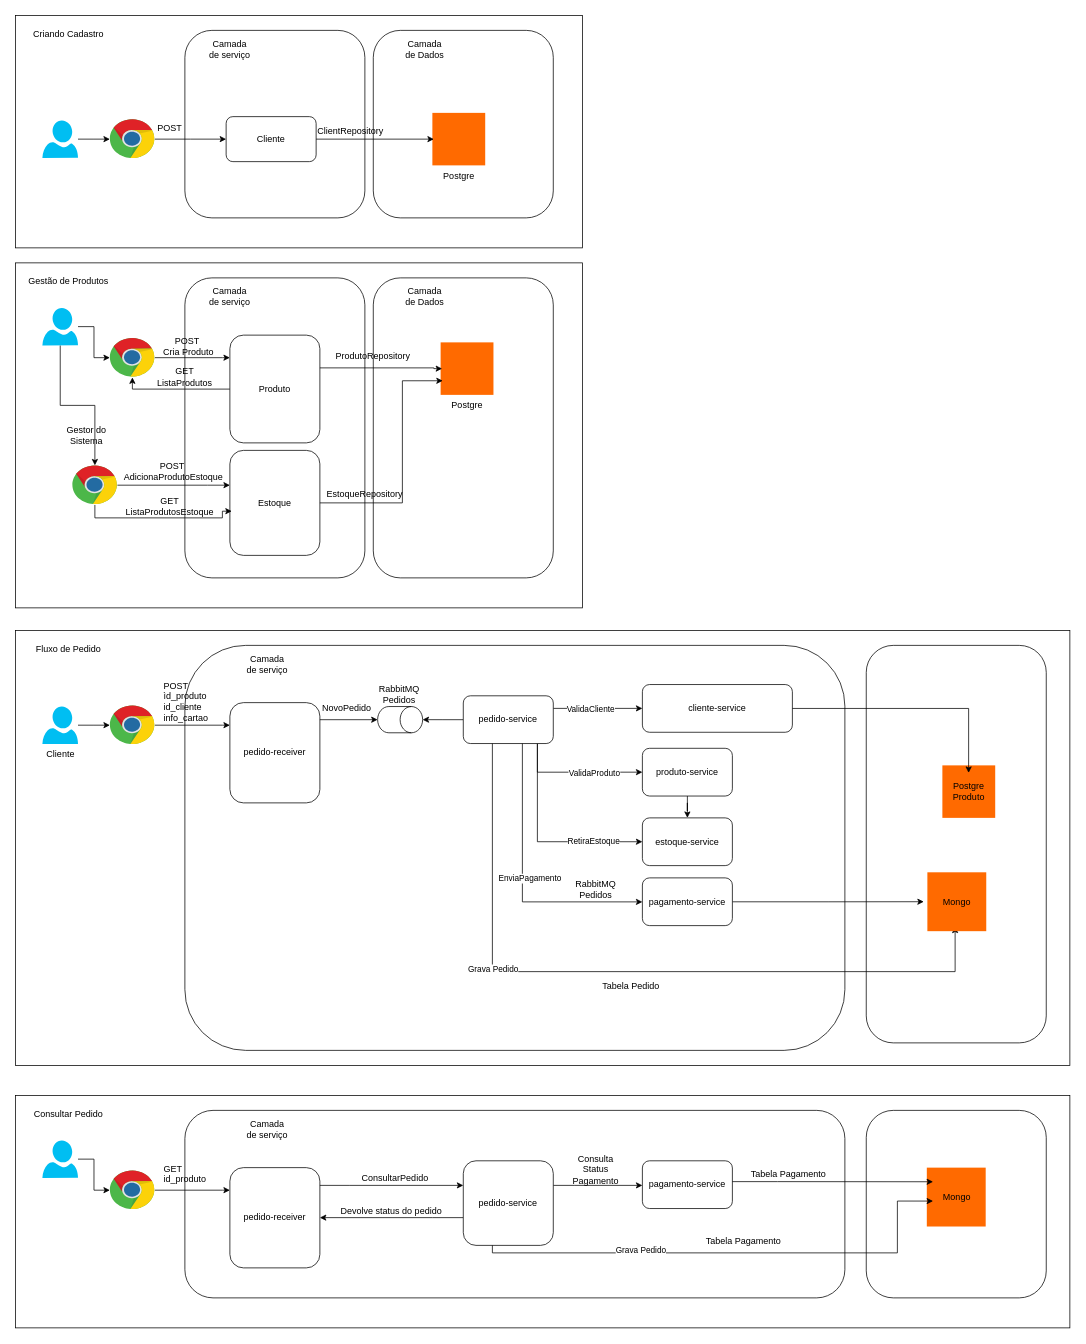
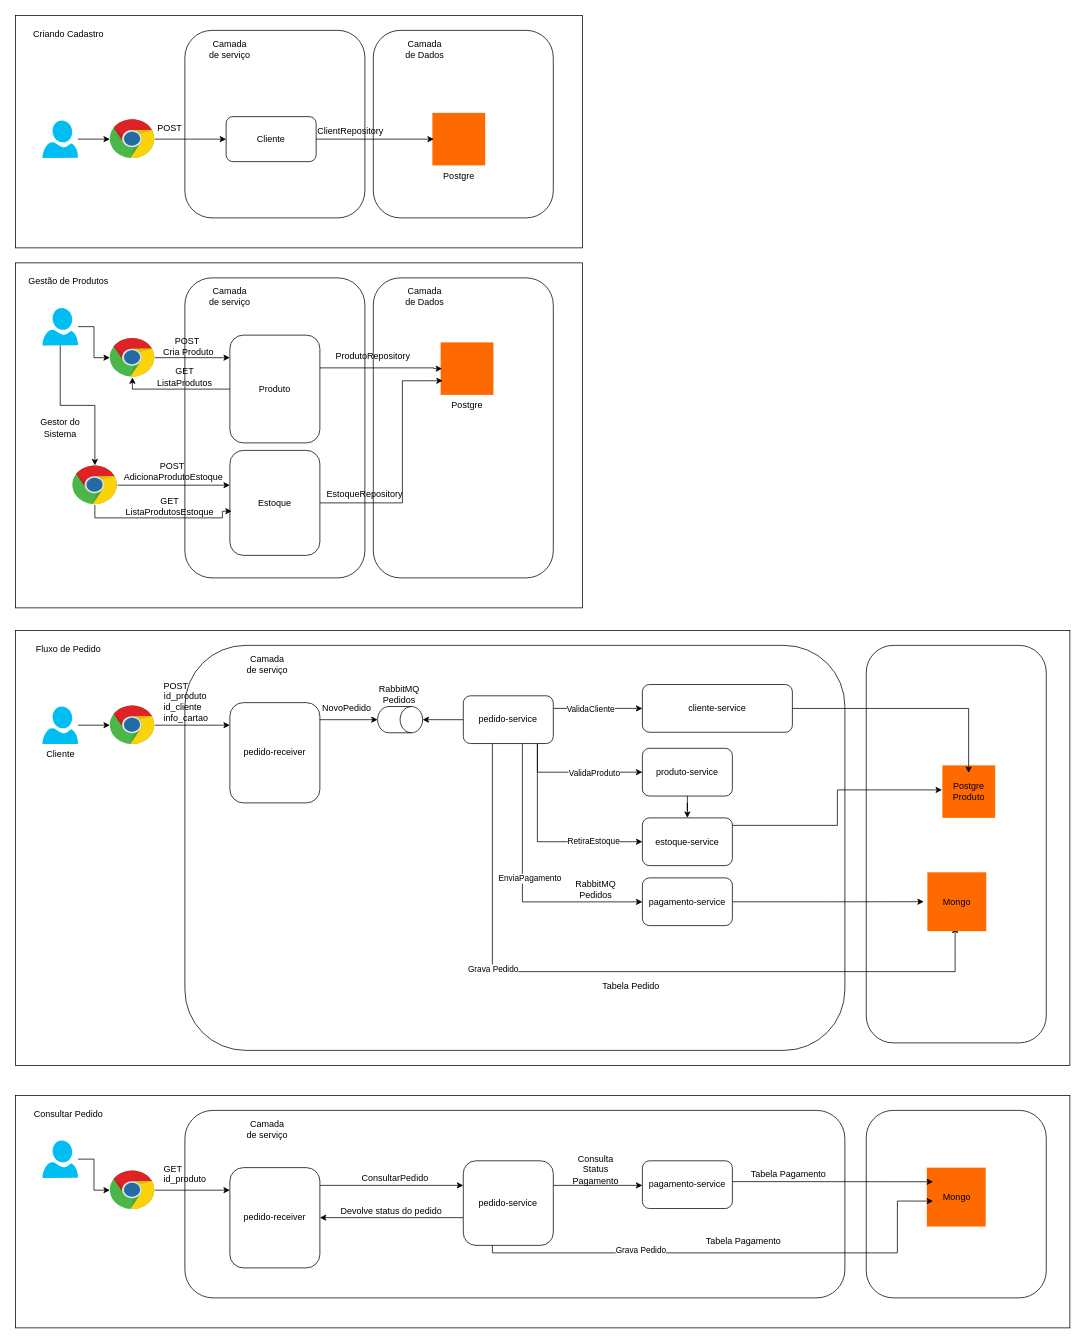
node "Gestor do Sistema": moved (86, 435) -> (60, 428)
edge "estoque-service" -> "Postgre Produto": added
